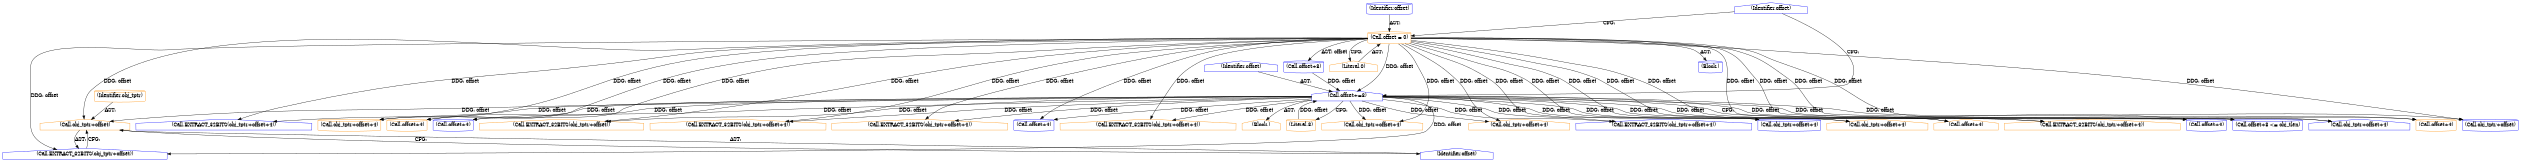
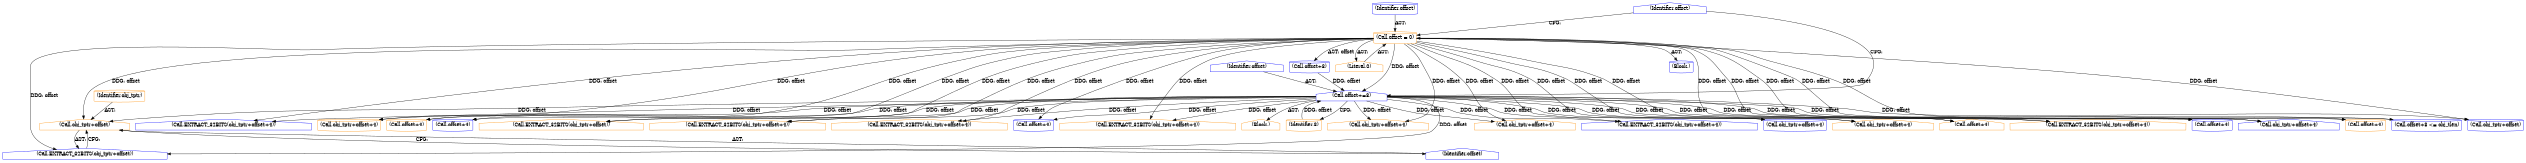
edge "(Call,offset = 0)" -> "(Literal,0)": label "CFG: " -> "AST: "
edge "(Call,offset+=8)" -> "(Call,offset+8 <= obj_tlen)": label "CFG: " -> "DDG: offset"
edge "(Call,offset = 0)" -> "(Call,offset+8 <= obj_tlen)": reversed
node "(Literal,8)": label "(Literal,8)" -> "(Identifier,8)"
